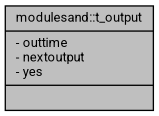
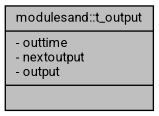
node "modulesand::t_output": text "- yes" -> "- output"
